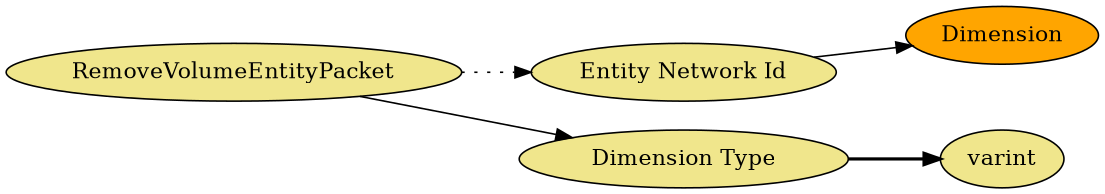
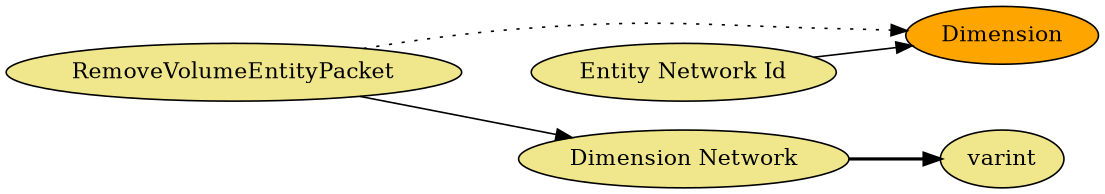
edge "RemoveVolumeEntityPacket" -> "Entity Network Id": now "RemoveVolumeEntityPacket" -> "Dimension"
node "Dimension Type": label "Dimension Type" -> "Dimension Network"
